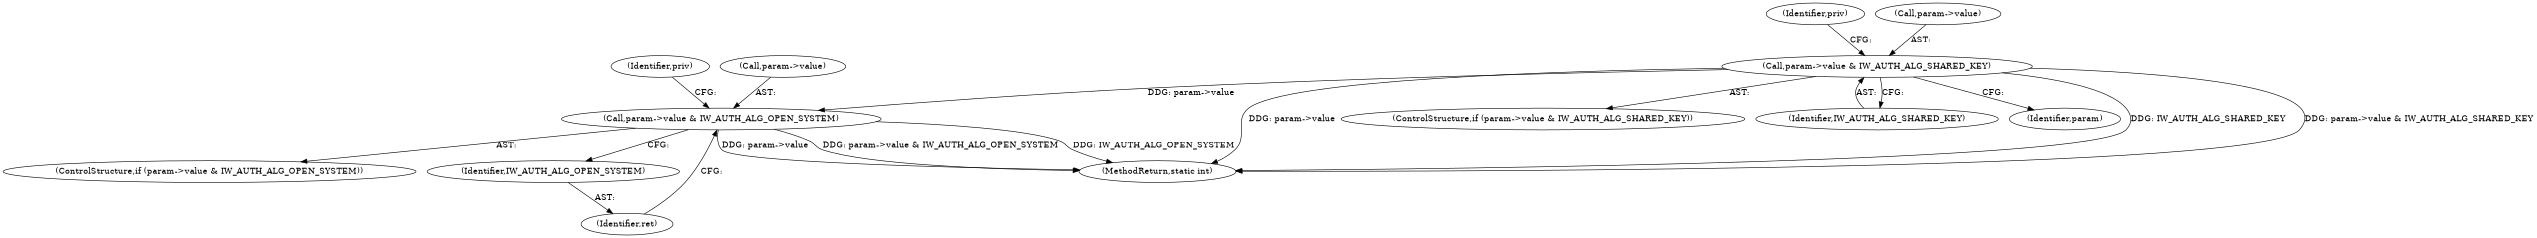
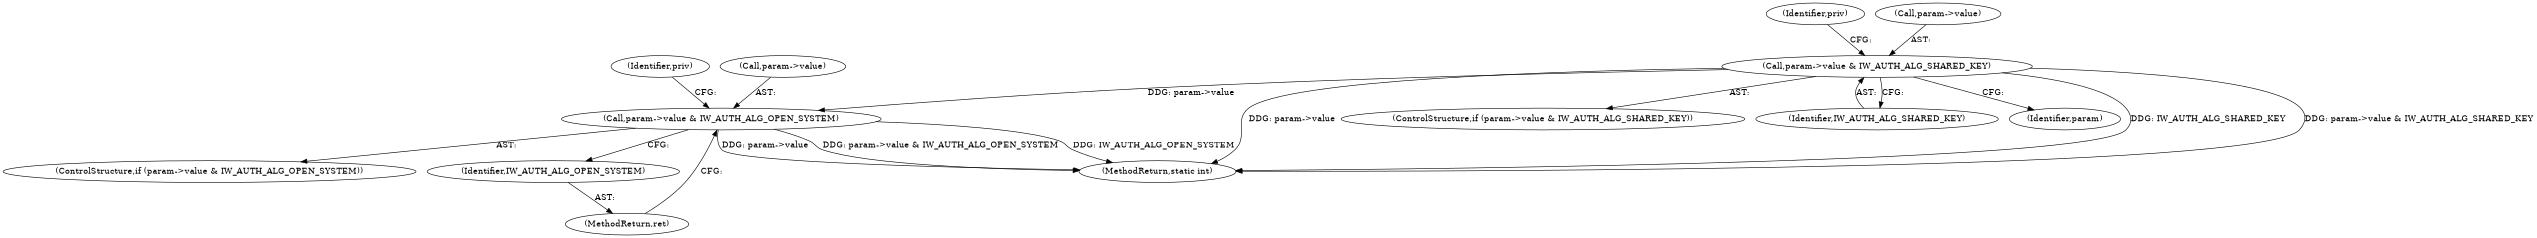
node "(Identifier,ret)": label "(Identifier,ret)" -> "(MethodReturn,ret)"
